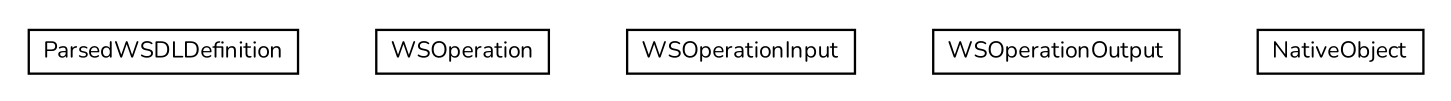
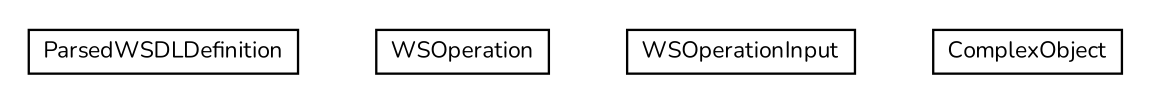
node "ComplexObject": added
node "WSOperationOutput": removed
node "NativeObject": removed
